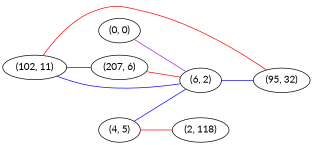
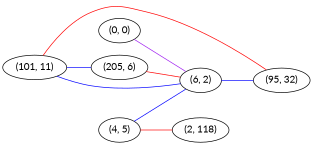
node "(102, 11)": label "(102, 11)" -> "(101, 11)"
node "(207, 6)": label "(207, 6)" -> "(205, 6)"
